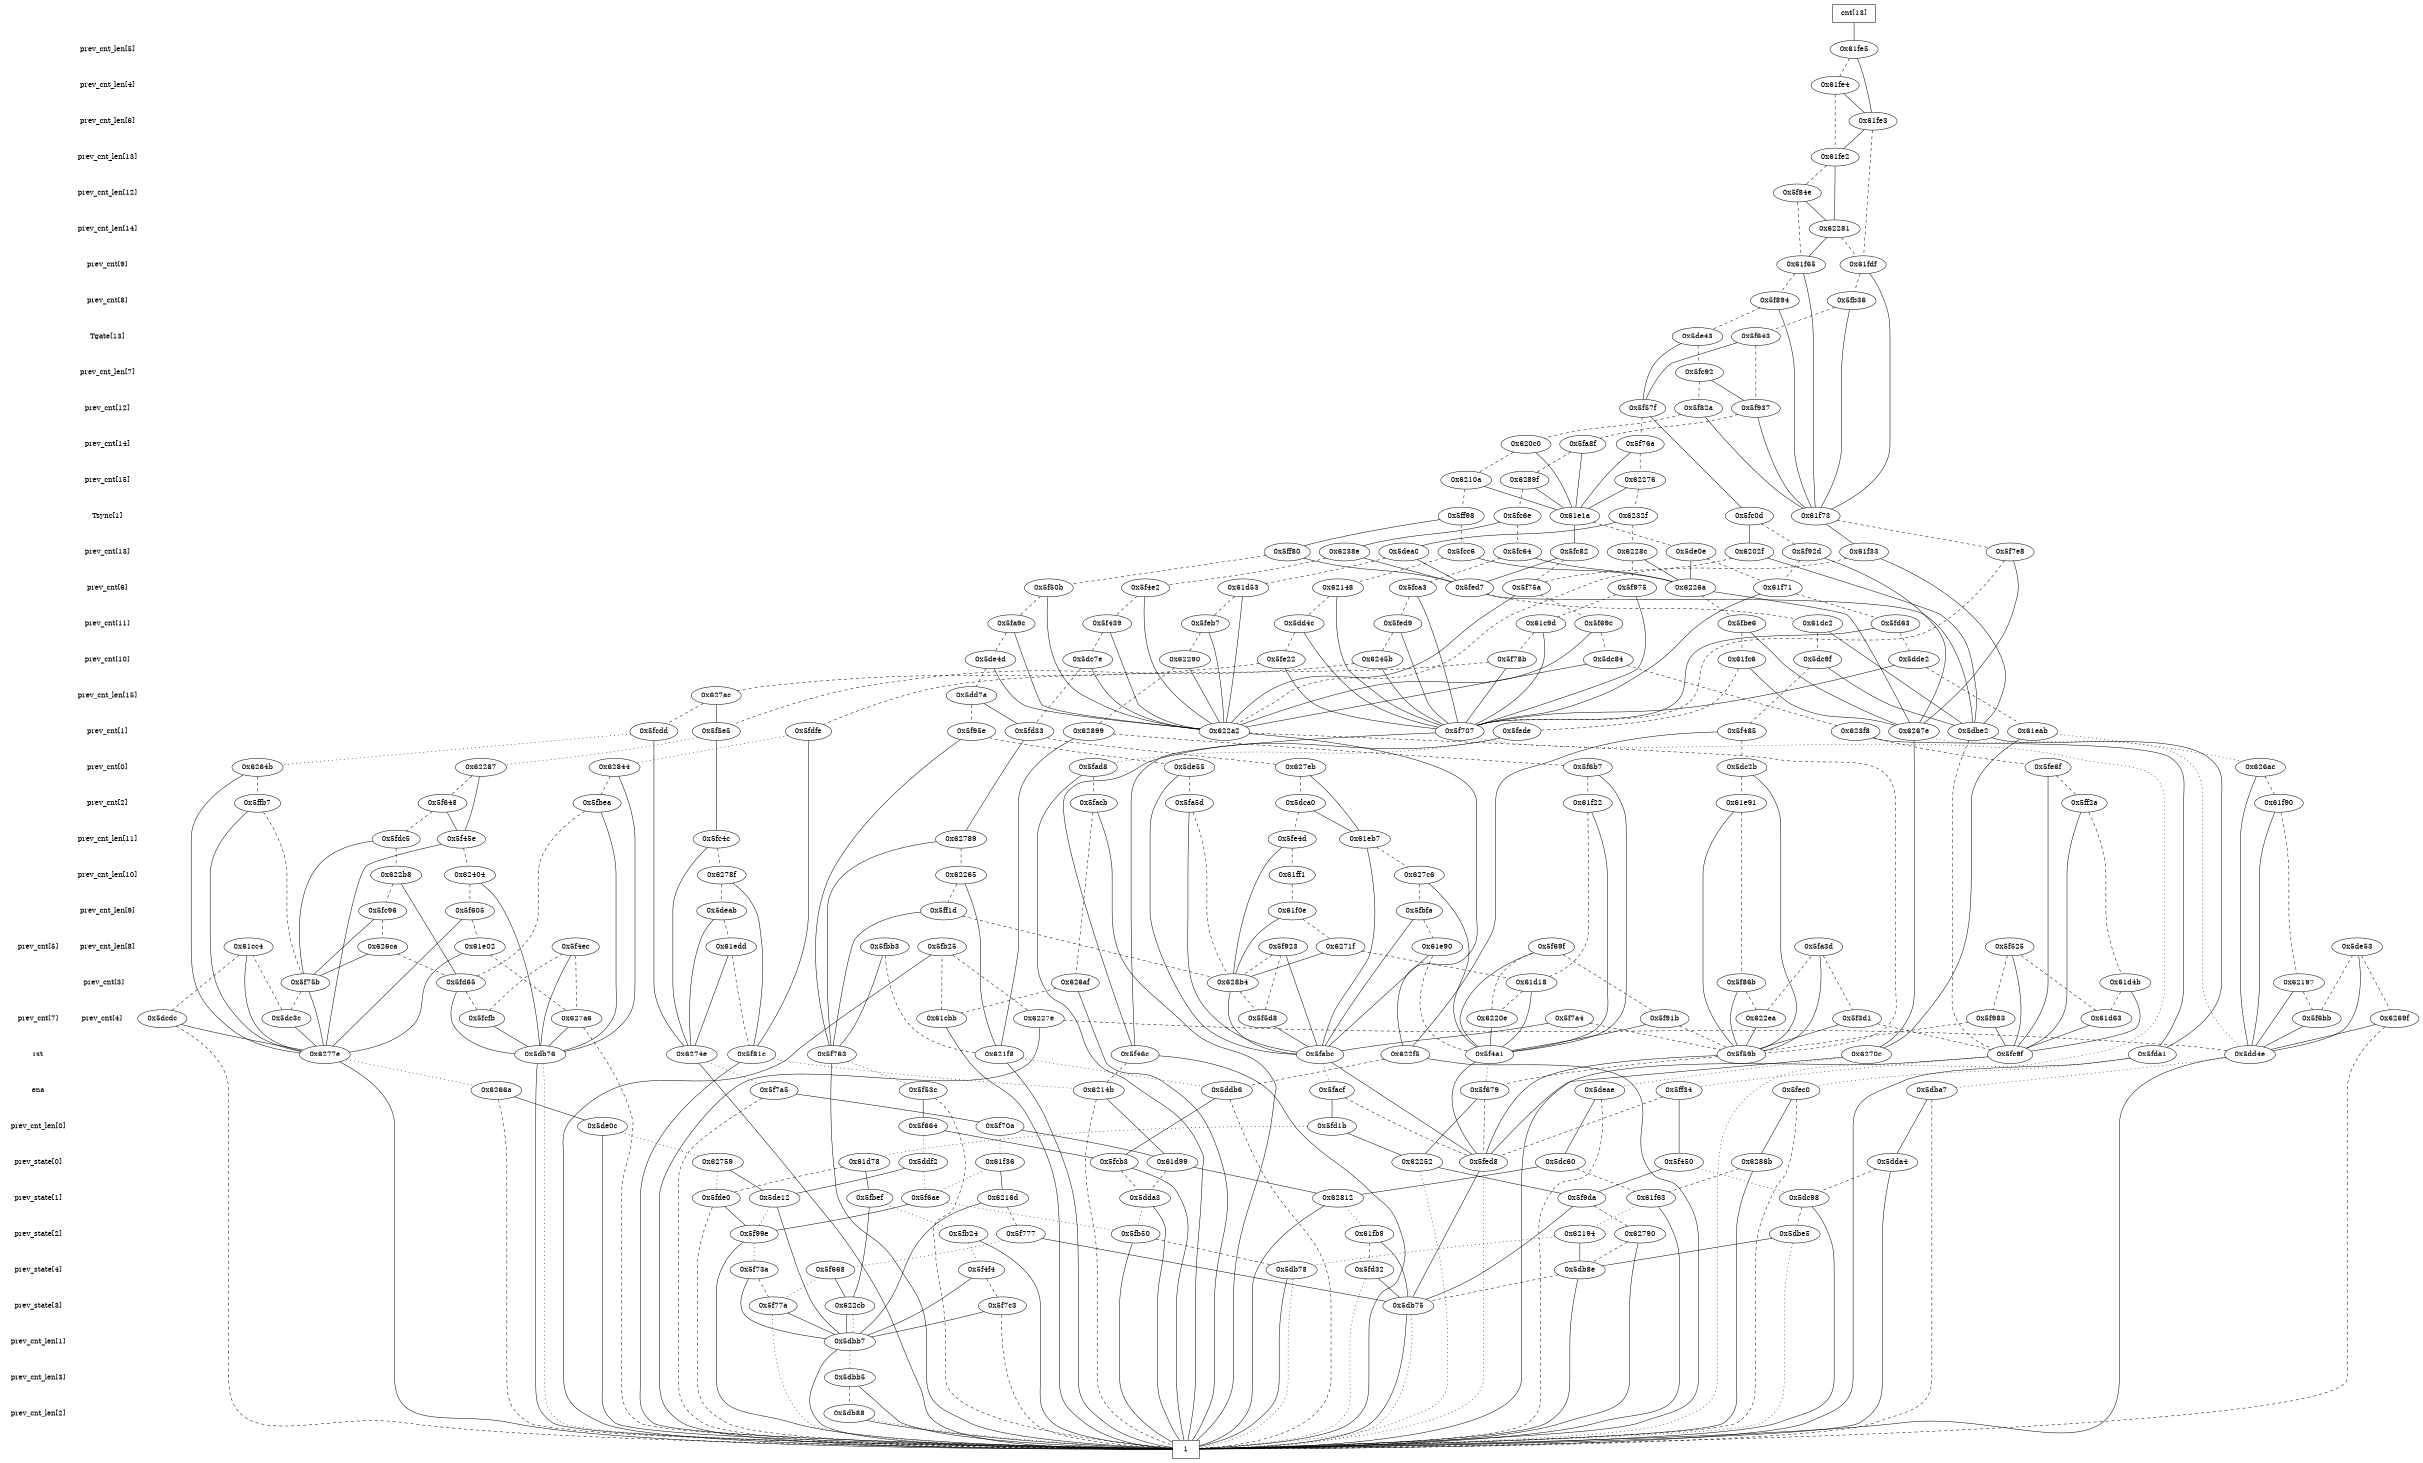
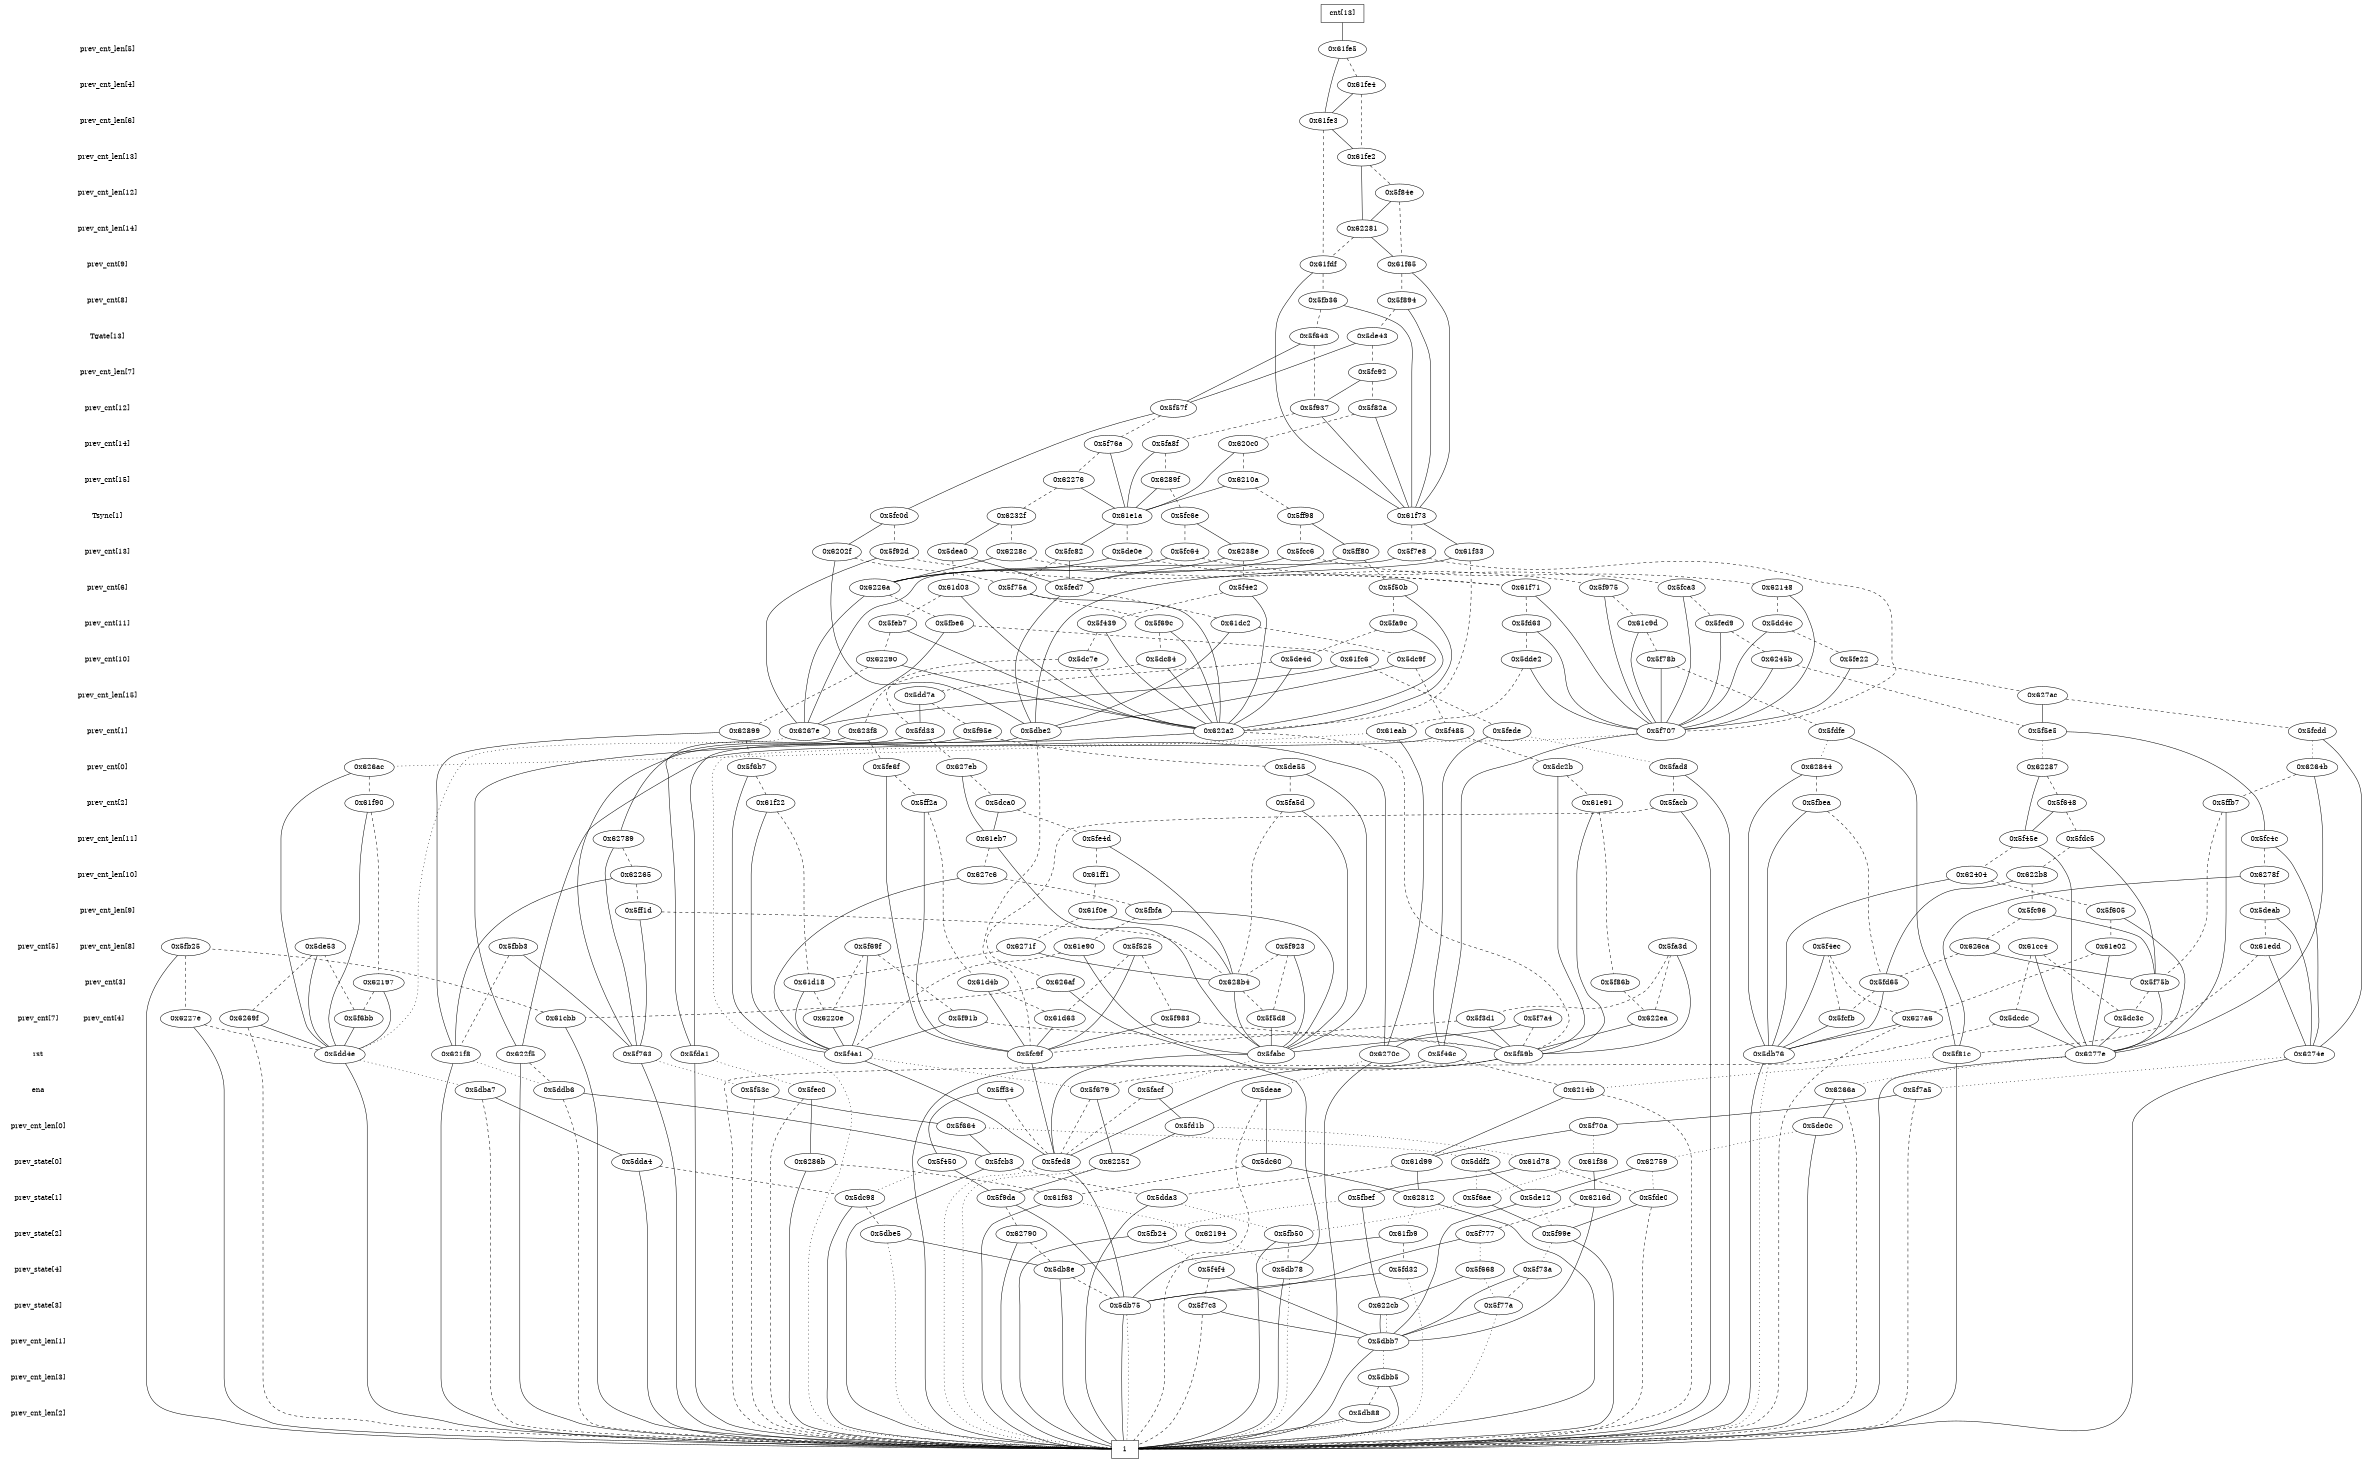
node "0x61d53": label "0x61d53" -> "0x61d03"
edge "0x5f86b" -- "0x5f59b": now "0x6270c" -- "0x5f59b"
edge "0x626af" -- "1": now "0x626af" -- "0x5db78"
